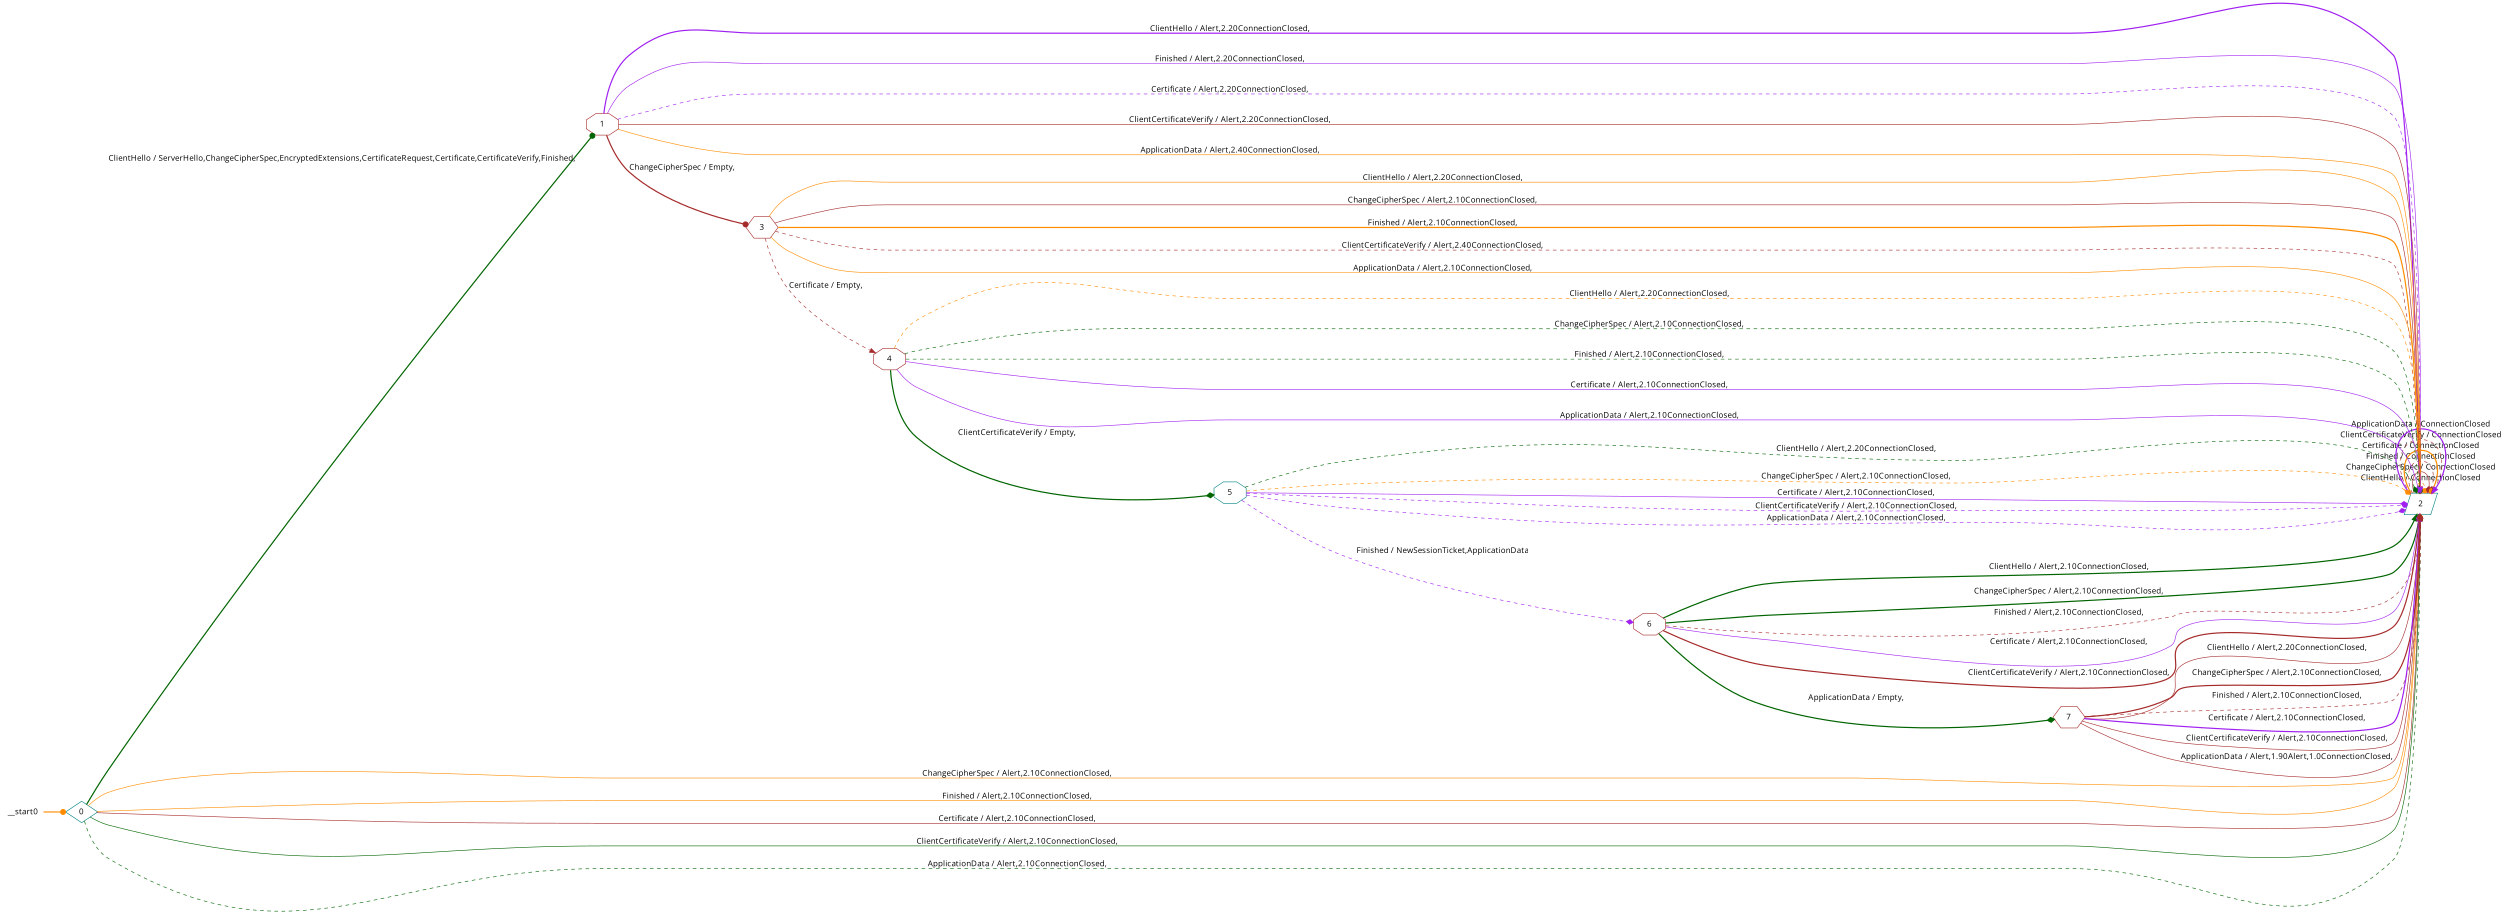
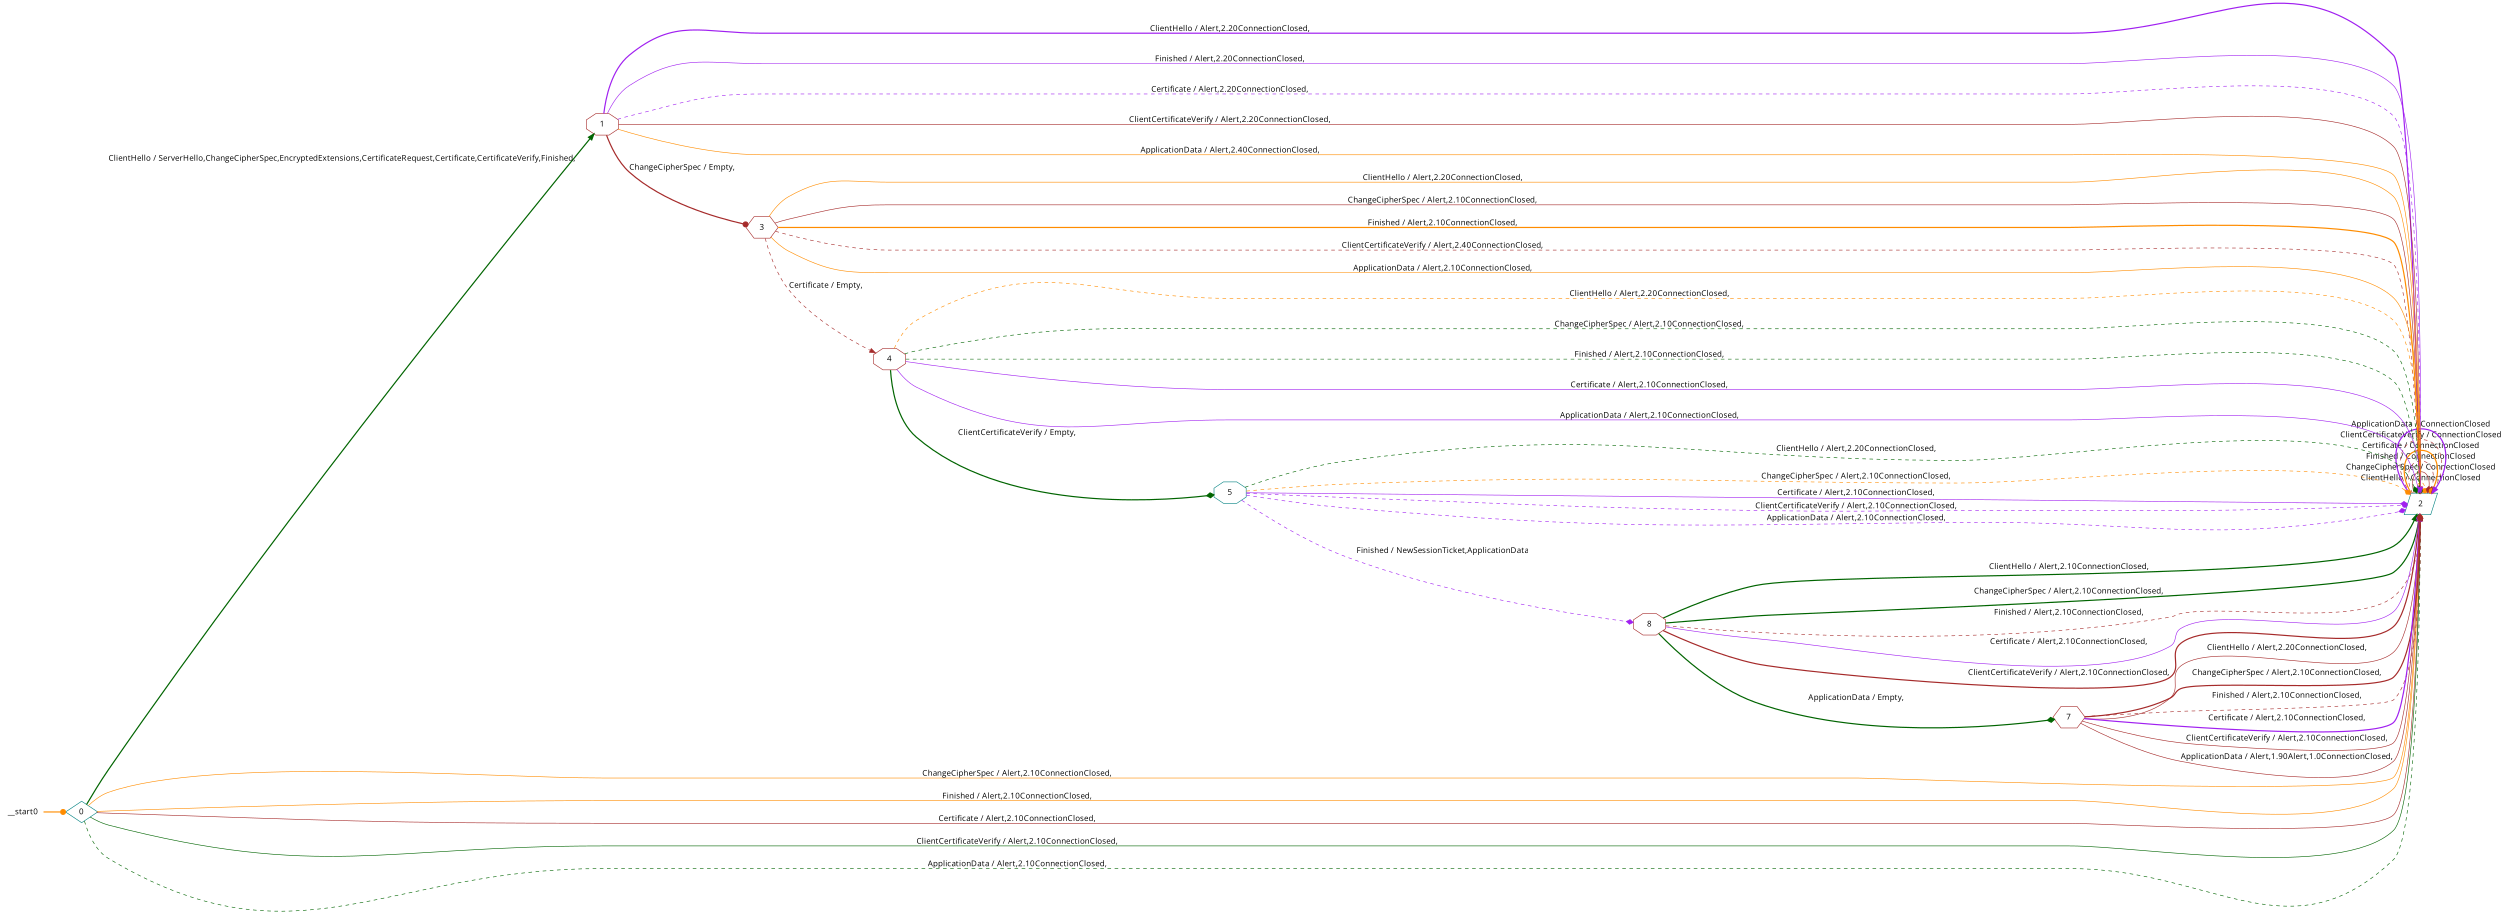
edge "0" -> "1": arrowhead dot -> normal
node "6": label "6" -> "8"
